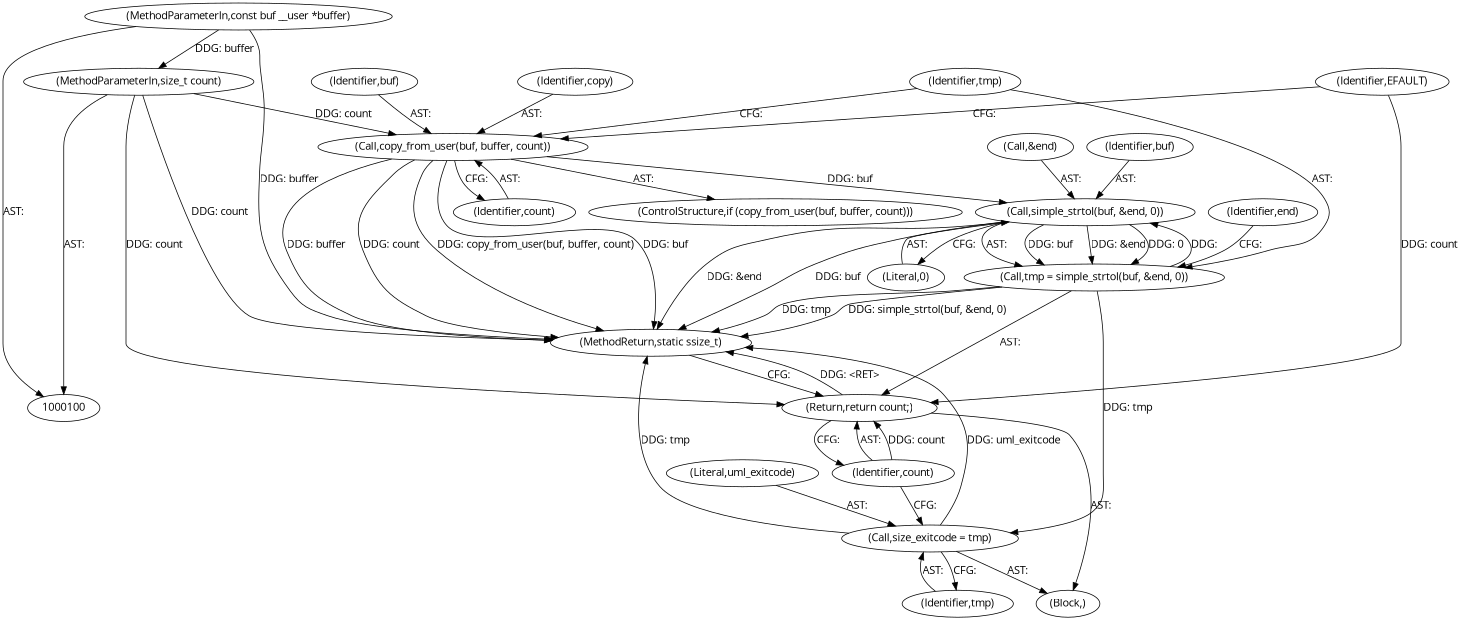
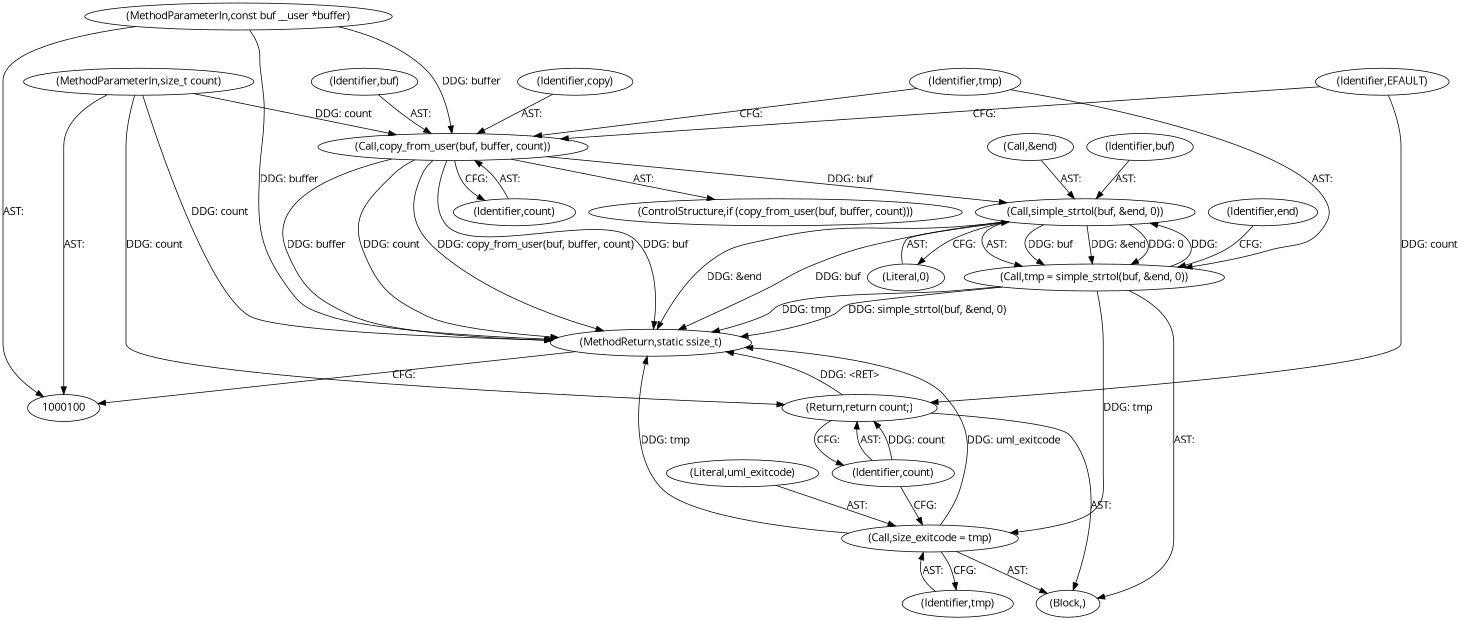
edge "(MethodParameterIn,const buf __user *buffer)" -> "(MethodParameterIn,size_t count)": now "(MethodParameterIn,const buf __user *buffer)" -> "(Call,copy_from_user(buf, buffer, count))"
edge "(Call,tmp = simple_strtol(buf, &end, 0))" -> "(Return,return count;)": now "(Call,tmp = simple_strtol(buf, &end, 0))" -> "(Block,)"
edge "(MethodReturn,static ssize_t)" -> "(Return,return count;)": now "(MethodReturn,static ssize_t)" -> "1000100"
